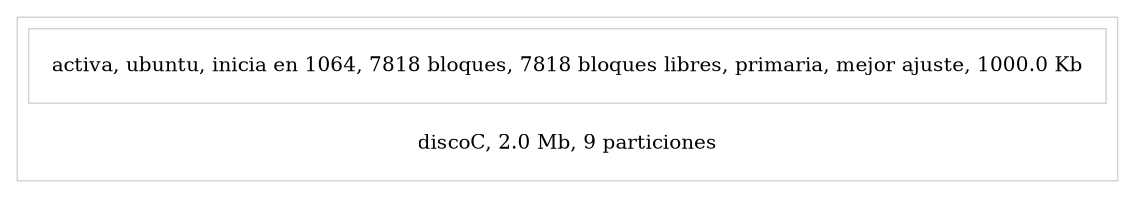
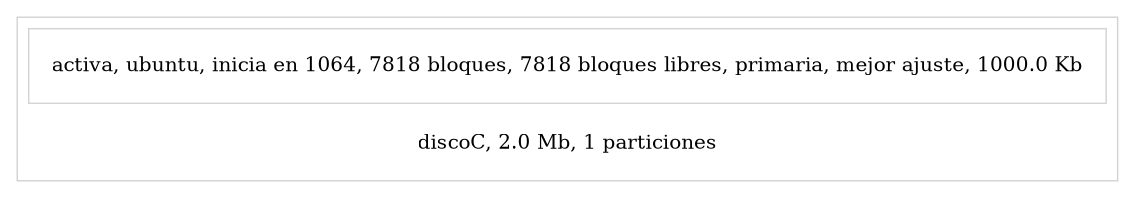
node "discoC, 2.0 Mb, 9 particiones": label "discoC, 2.0 Mb, 9 particiones" -> "discoC, 2.0 Mb, 1 particiones"
